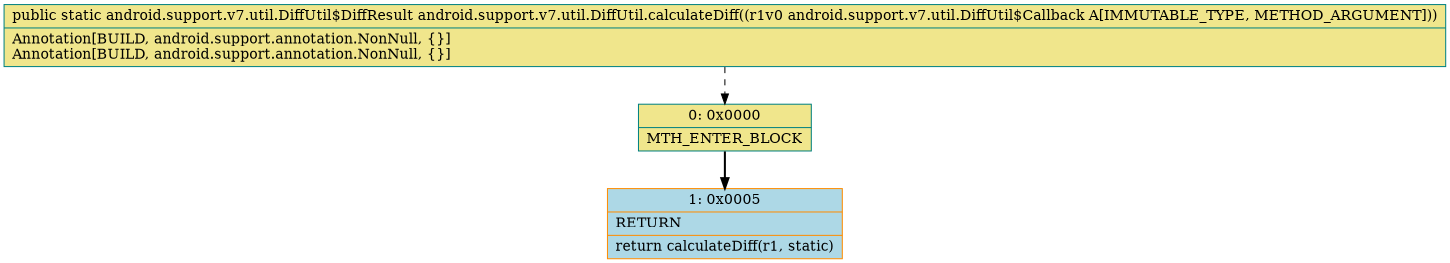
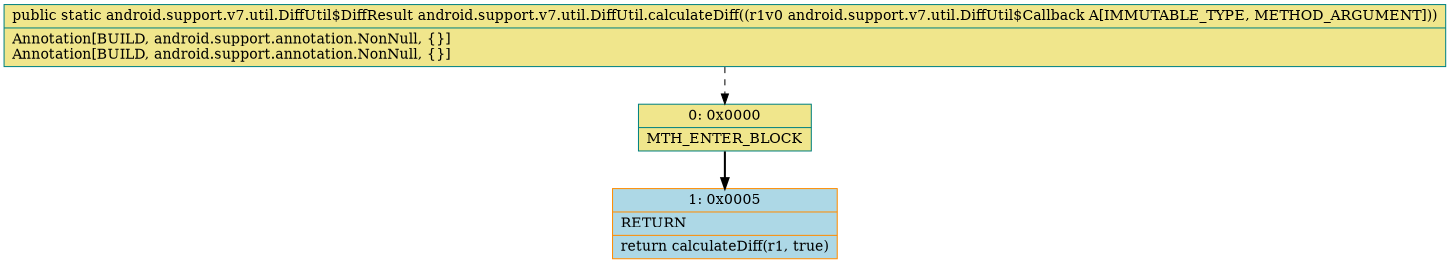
node "1: 0x0005": text "return calculateDiff(r1, static)" -> "return calculateDiff(r1, true)"
